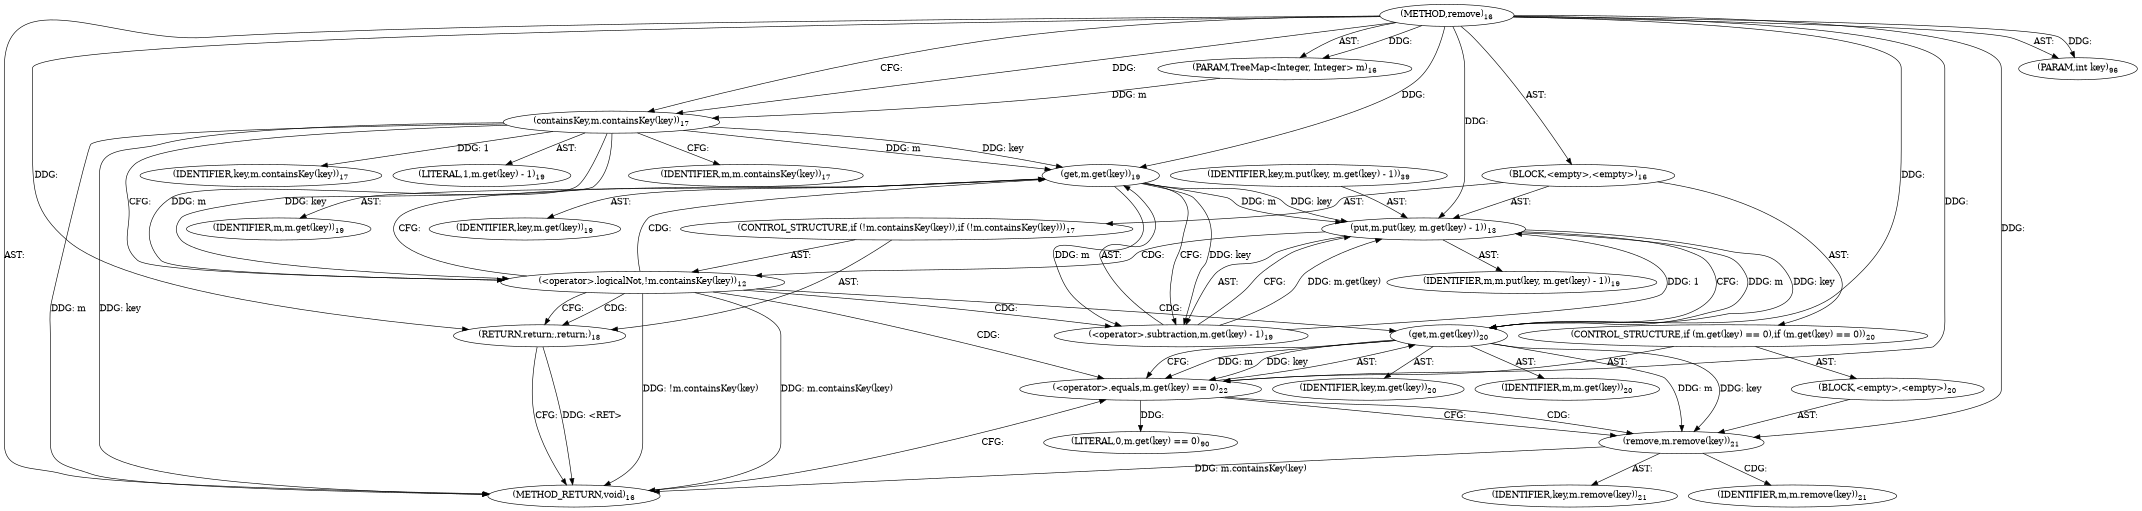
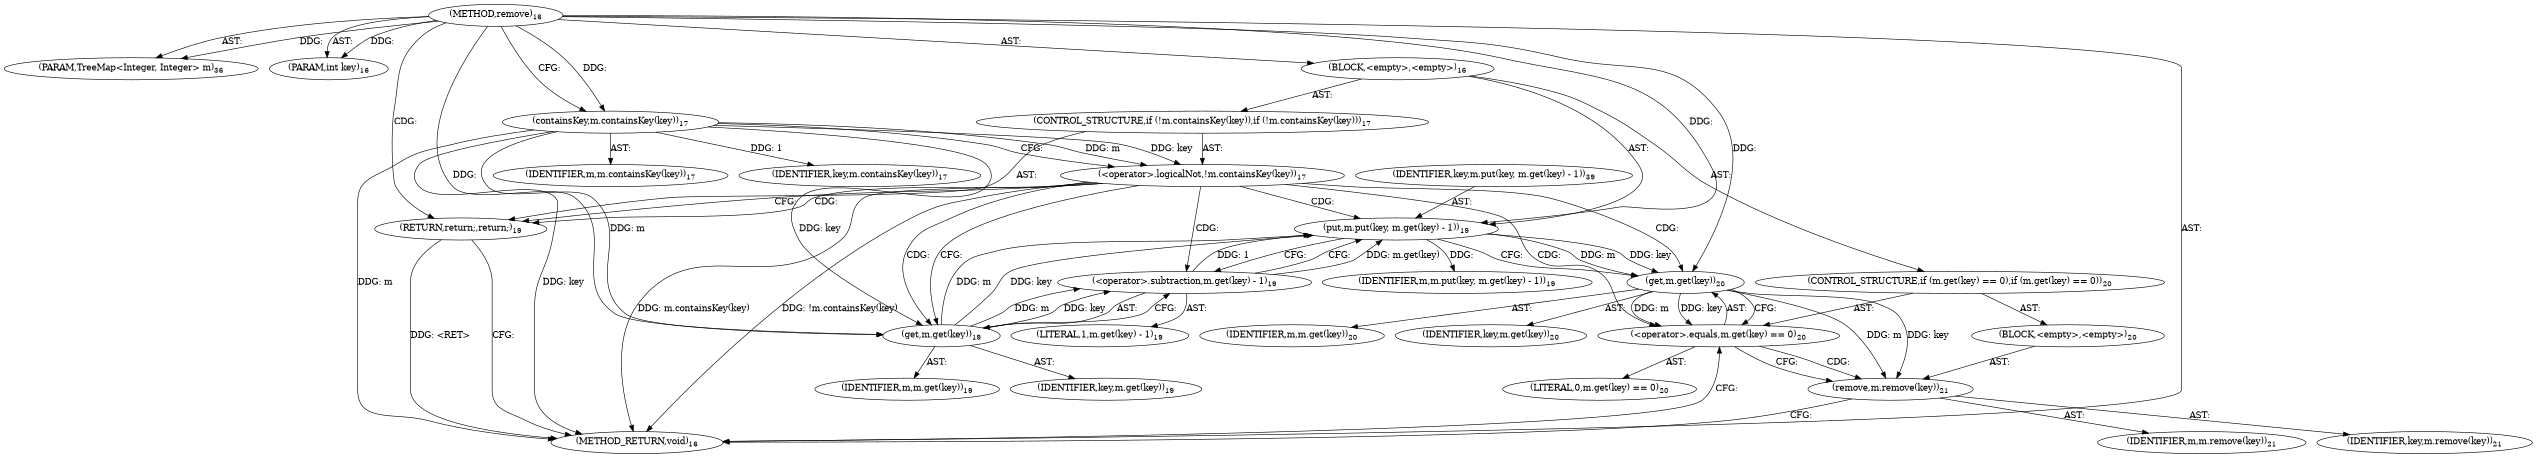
node "(PARAM,TreeMap<Integer, Integer> m)": text "16" -> "36"
node "(PARAM,int key)": text "96" -> "16"
edge "(PARAM,TreeMap<Integer, Integer> m)" -> "(containsKey,m.containsKey(key))": removed, label "DDG: m"
edge "(METHOD,remove)" -> "(remove,m.remove(key))": removed, label "DDG:"
edge "(containsKey,m.containsKey(key))" -> "(LITERAL,1,m.get(key) - 1)": now "(<operator>.subtraction,m.get(key) - 1)" -> "(LITERAL,1,m.get(key) - 1)"
edge "(containsKey,m.containsKey(key))" -> "(IDENTIFIER,m,m.containsKey(key))": label "CFG: " -> "AST: "
edge "(METHOD,remove)" -> "(RETURN,return;,return;)": label "DDG: " -> "CDG: "
node "(put,m.put(key, m.get(key) - 1))": text "13" -> "19"
edge "(put,m.put(key, m.get(key) - 1))" -> "(IDENTIFIER,m,m.put(key, m.get(key) - 1))": label "AST: " -> "DDG: "
edge "(put,m.put(key, m.get(key) - 1))" -> "(<operator>.logicalNot,!m.containsKey(key))": reversed
node "(<operator>.logicalNot,!m.containsKey(key))": text "12" -> "17"
edge "(put,m.put(key, m.get(key) - 1))" -> "(<operator>.subtraction,m.get(key) - 1)": label "AST: " -> "CFG: "
node "(RETURN,return;,return;)": text "18" -> "19"
edge "(METHOD,remove)" -> "(<operator>.equals,m.get(key) == 0)": removed, label "DDG:"
node "(<operator>.equals,m.get(key) == 0)": text "22" -> "20"
edge "(<operator>.equals,m.get(key) == 0)" -> "(LITERAL,0,m.get(key) == 0)": label "DDG: " -> "AST: "
node "(LITERAL,0,m.get(key) == 0)": text "90" -> "20"
edge "(remove,m.remove(key))" -> "(METHOD_RETURN,void)": label "DDG: m.containsKey(key)" -> "CFG: "
edge "(remove,m.remove(key))" -> "(IDENTIFIER,m,m.remove(key))": label "CDG: " -> "AST: "
